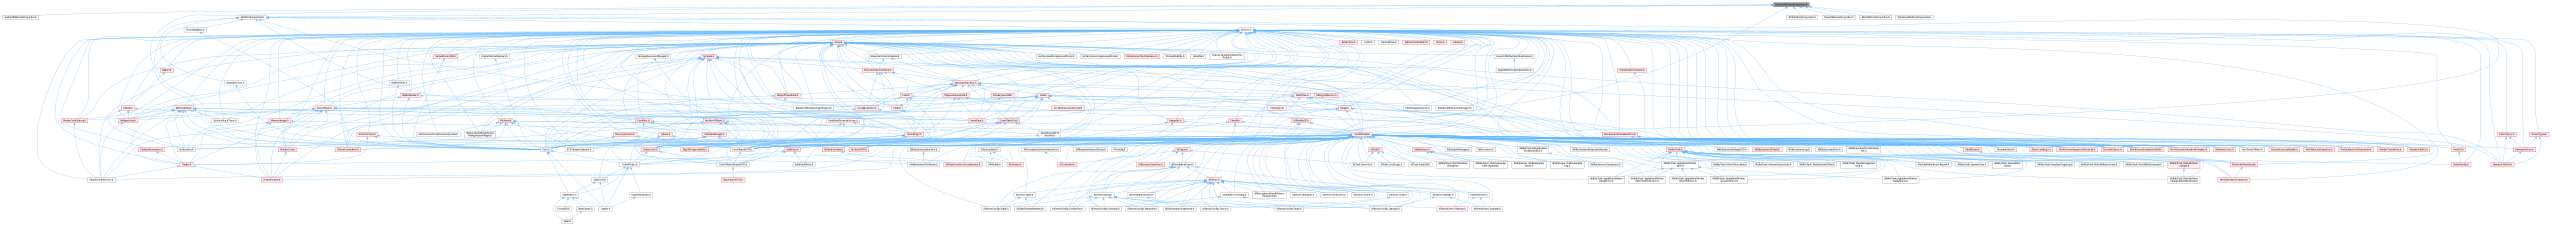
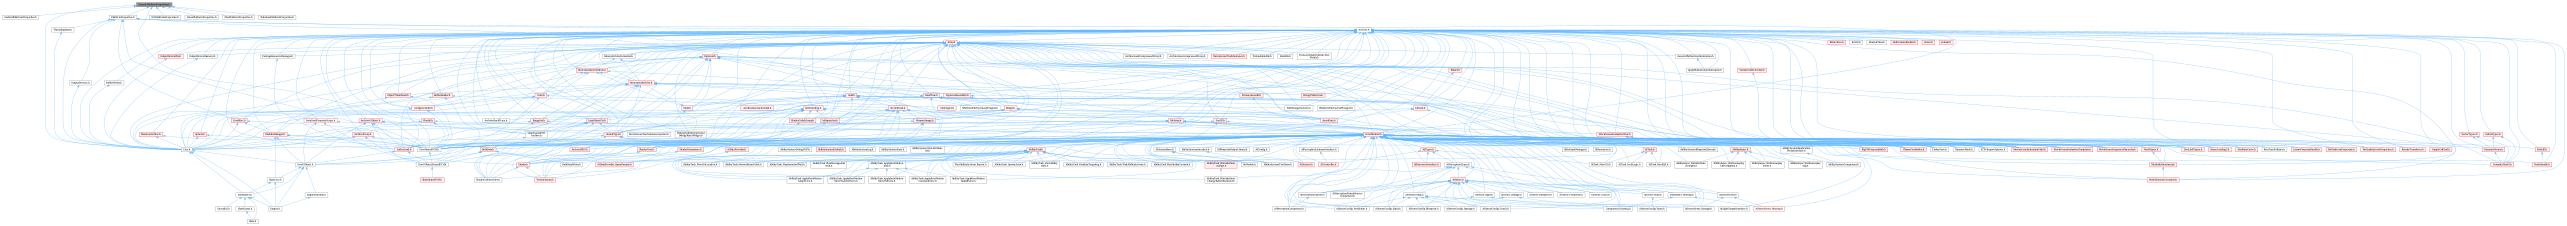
edge "MeshElementContainer.h" -> "Array.h": added
node "AIModule2D.h": label "AIModule2D.h" -> "Box2D.h"
node "AISenseConfig_Hearing.h": label "AISenseConfig_Hearing.h" -> "Component_Hearing.h"
